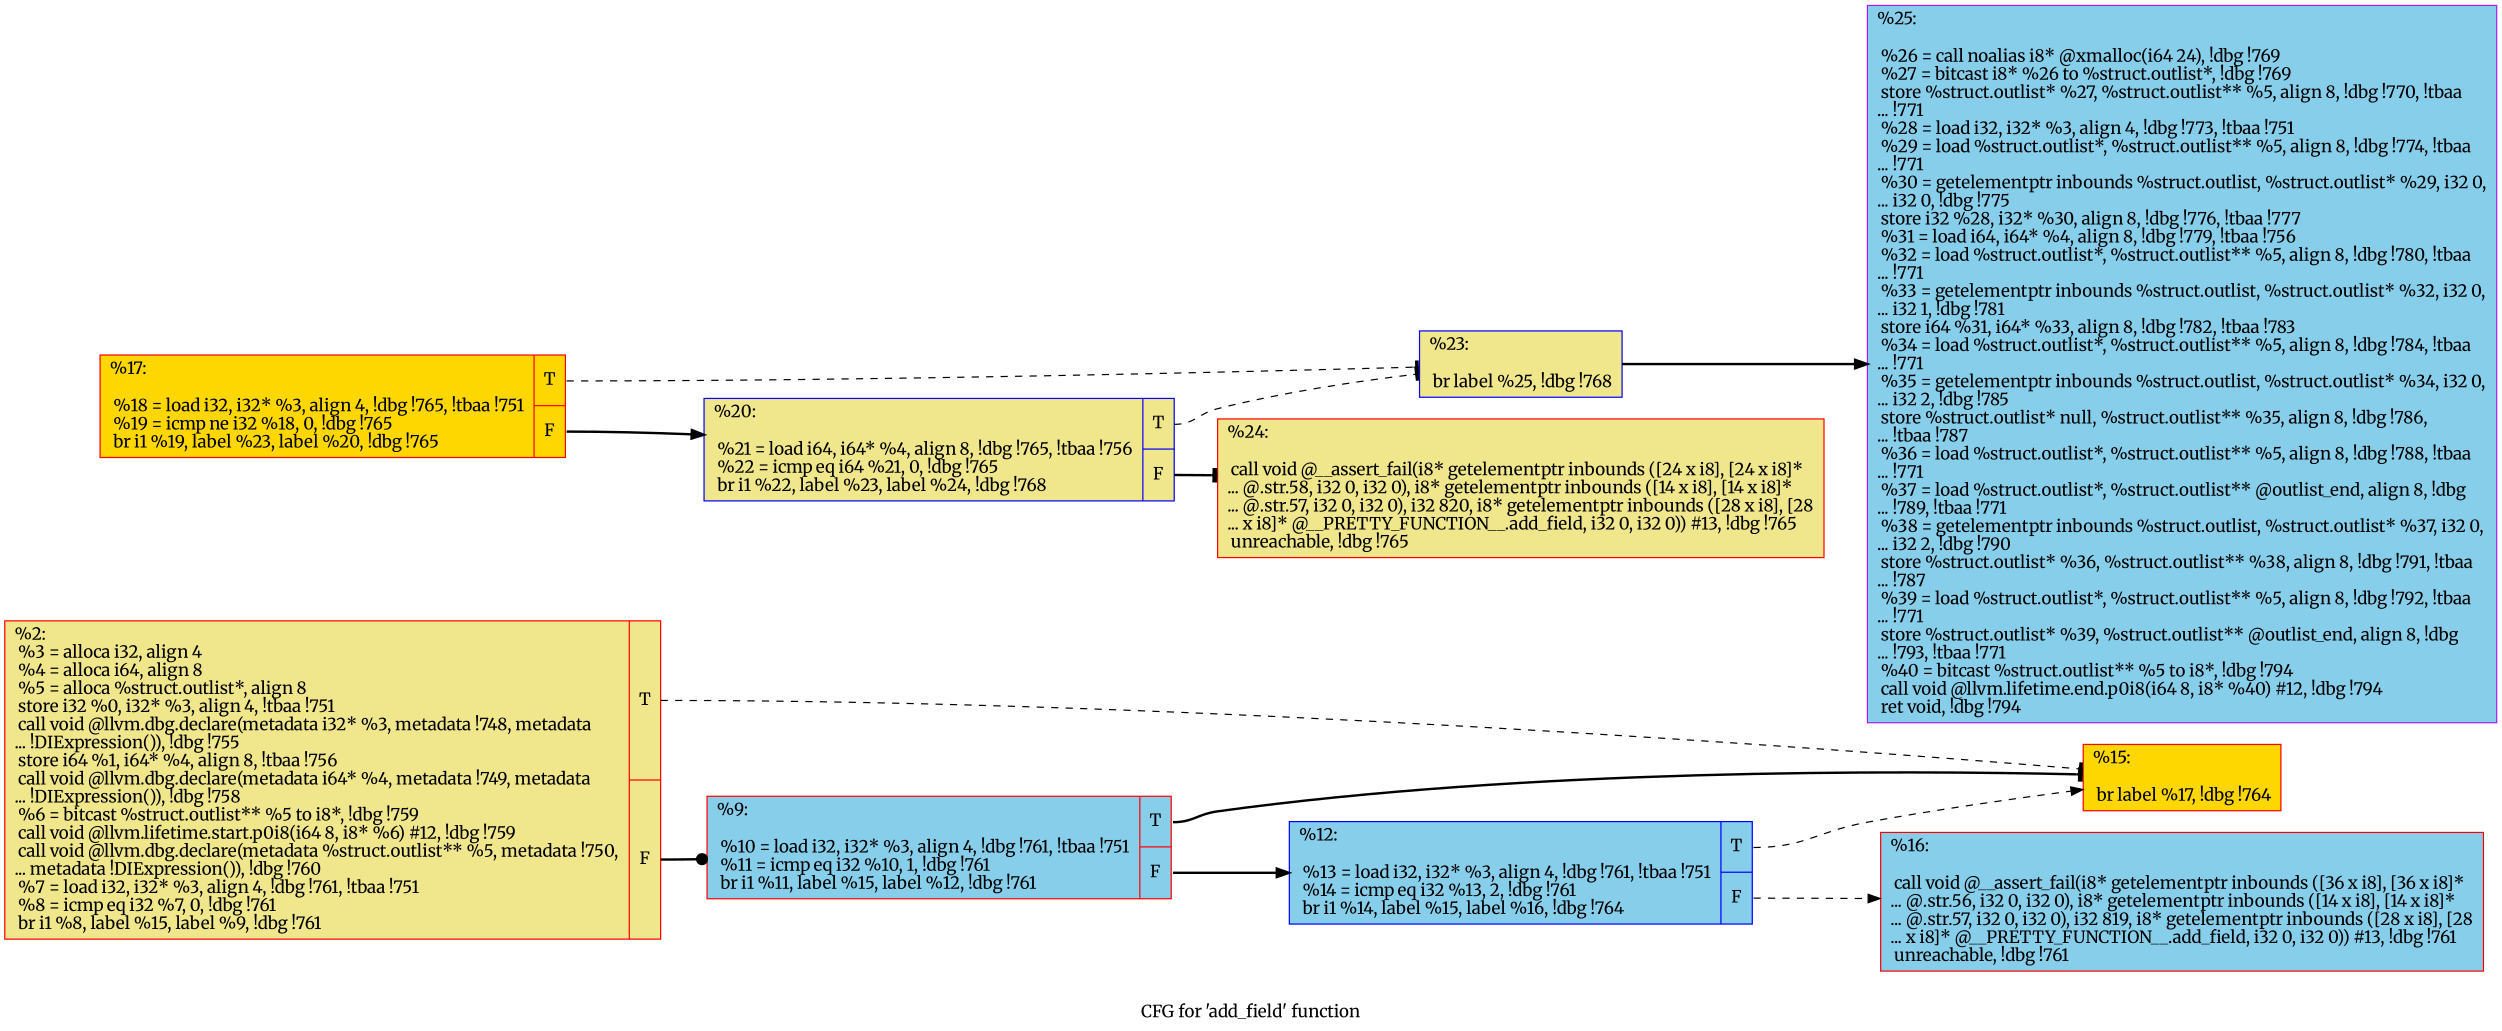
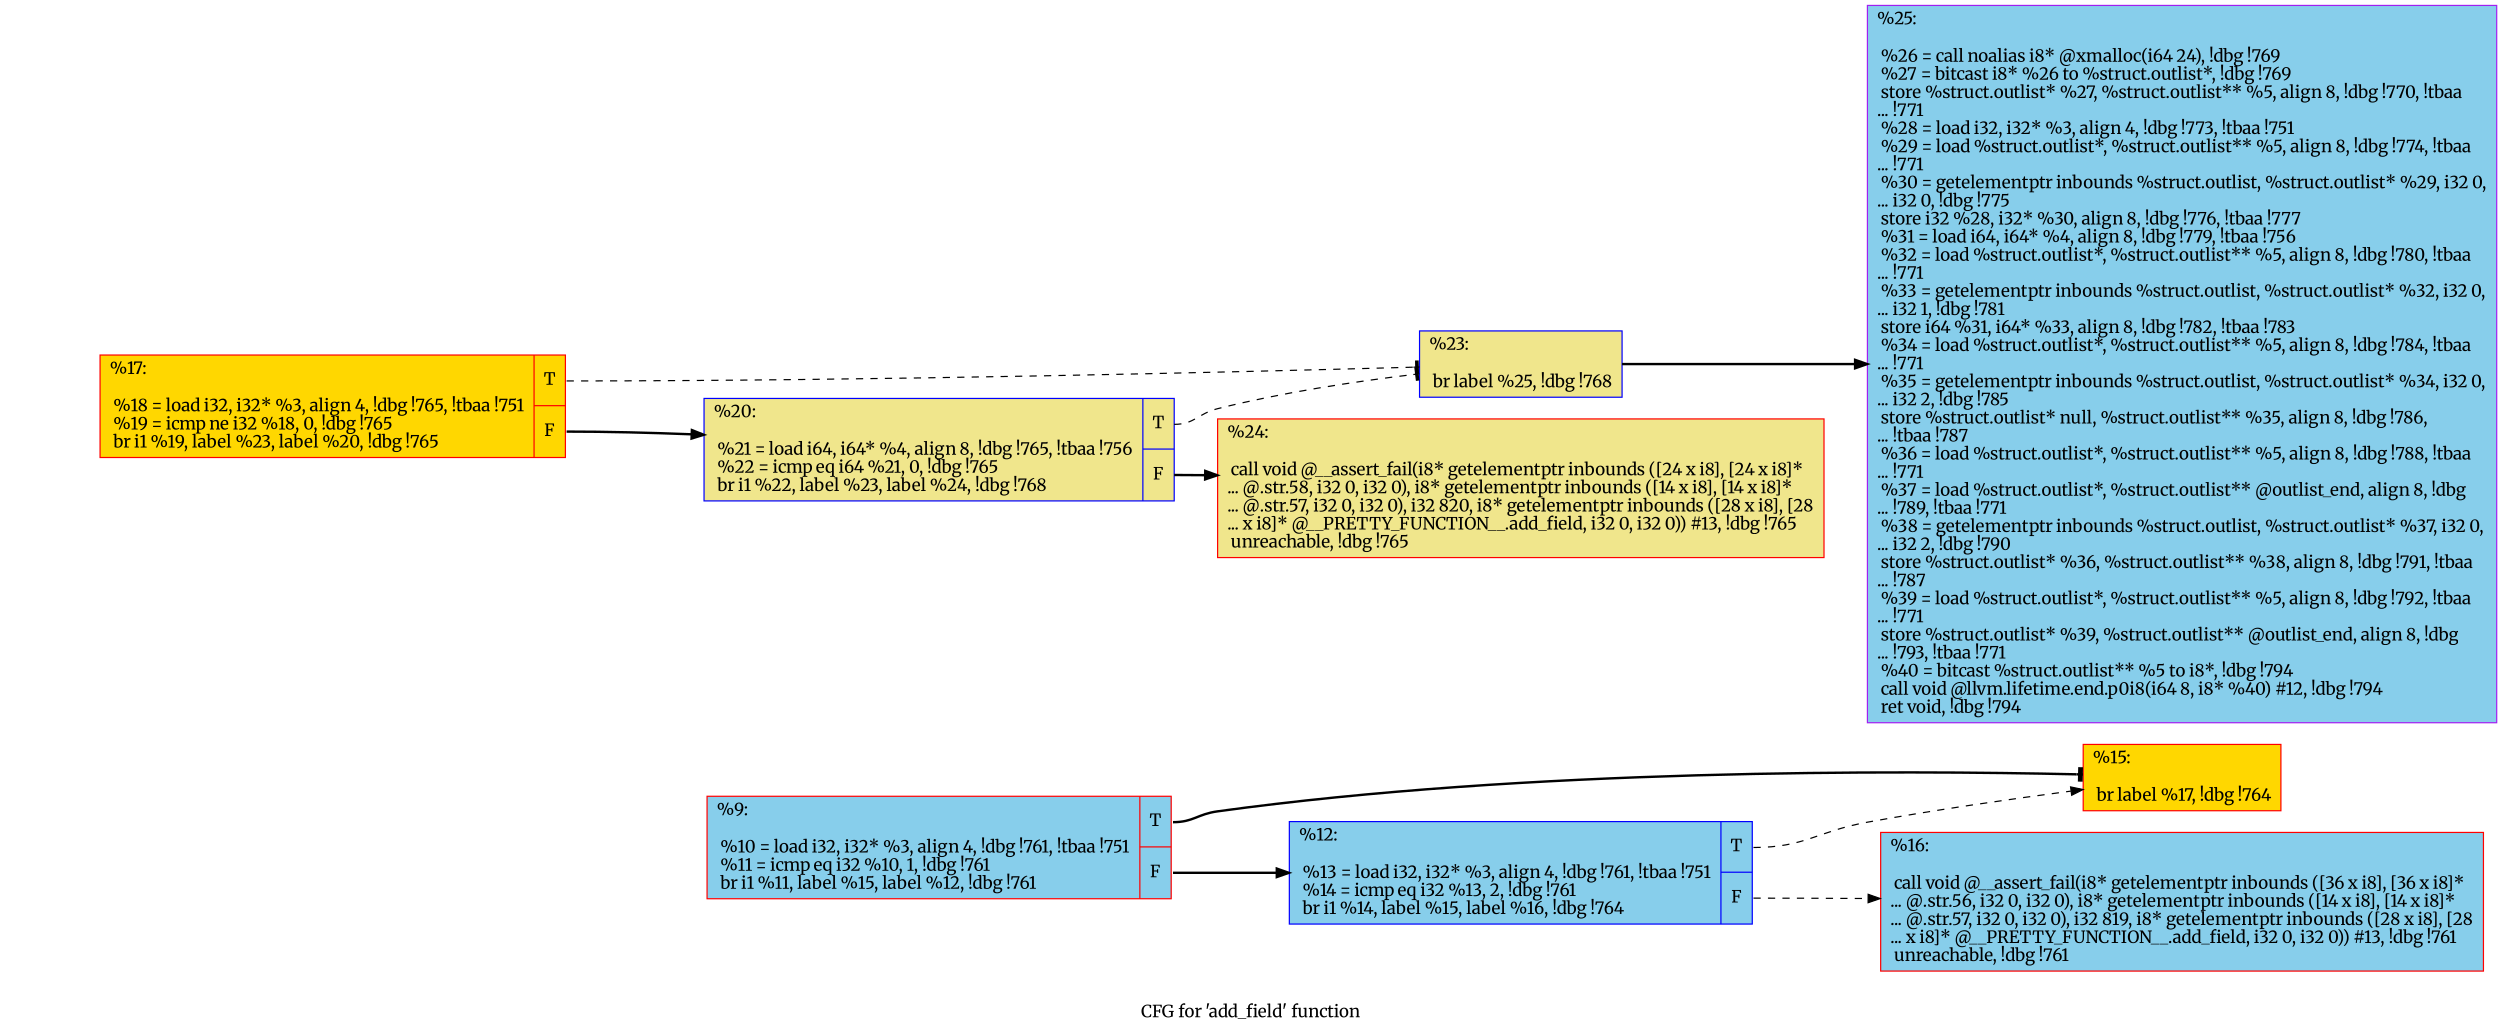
edge "%20:" -> "%24:": arrowhead tee -> normal
node "%2:": removed
